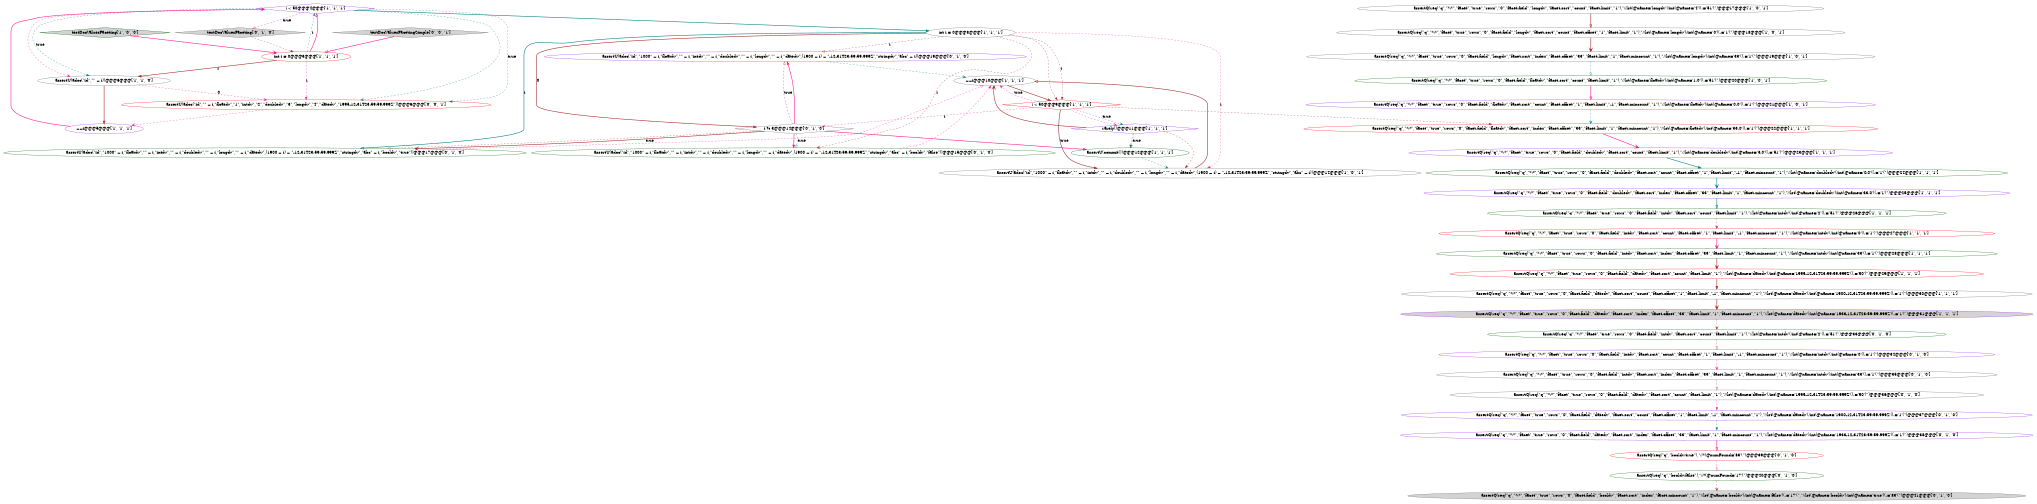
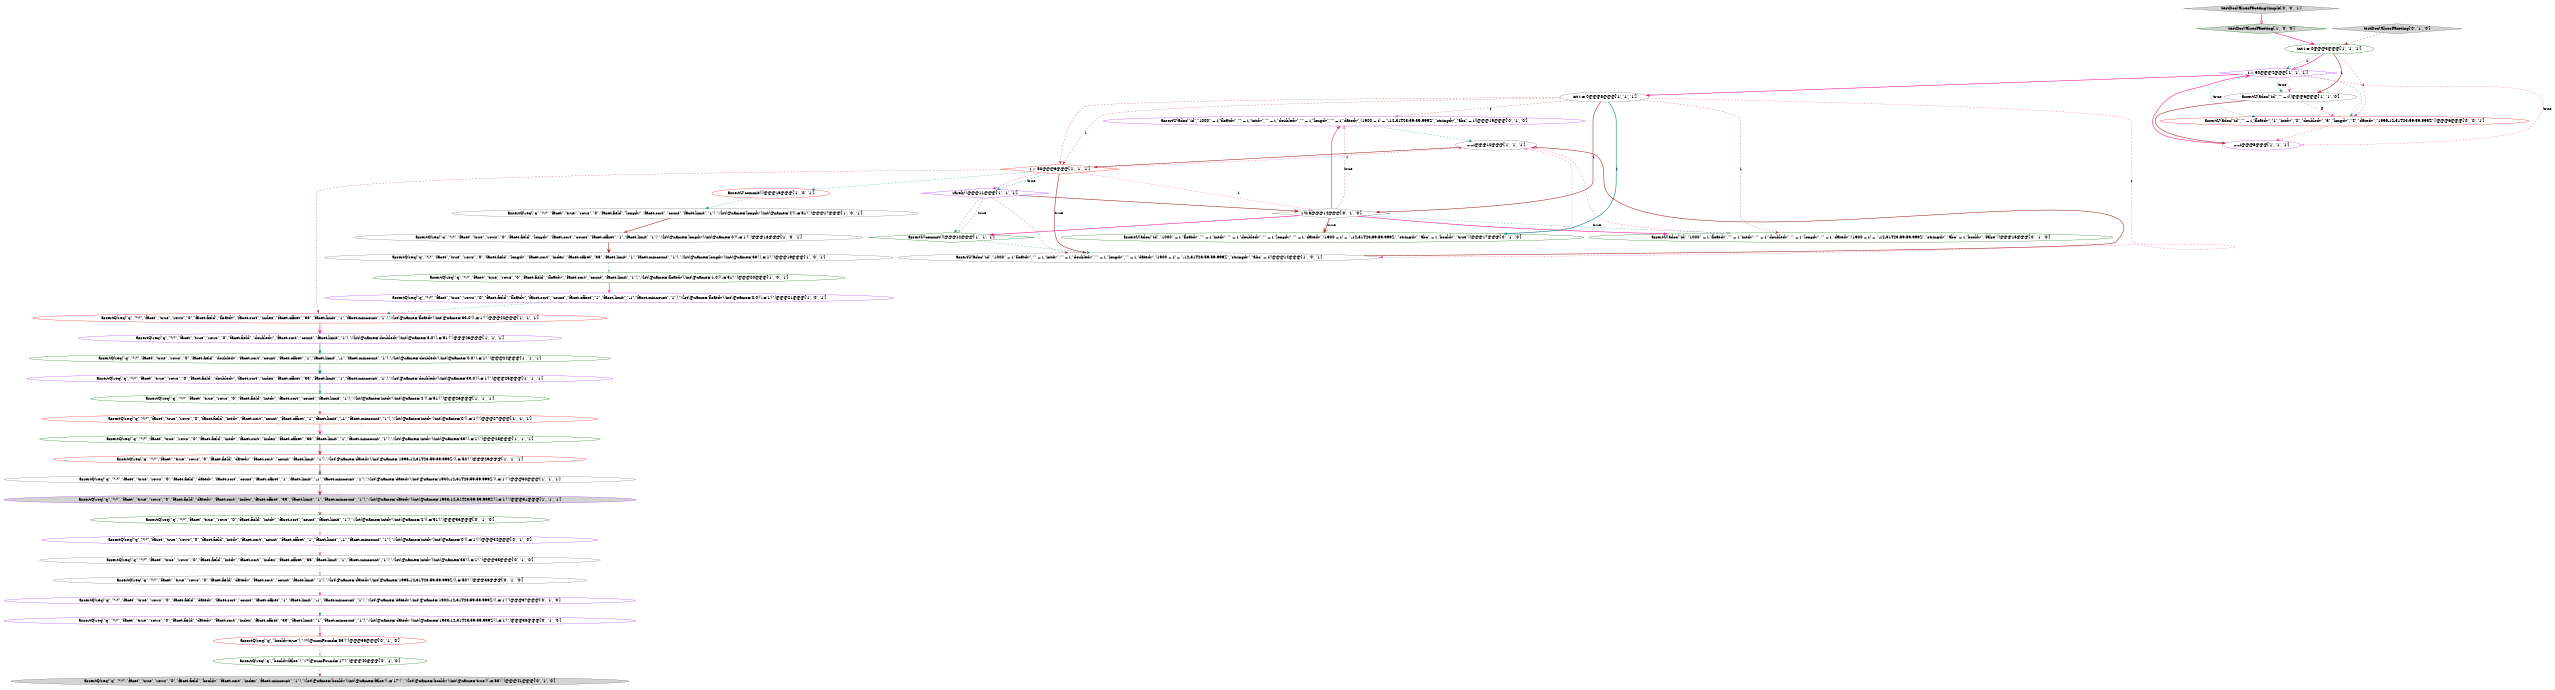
edge "i < 50@@@4@@@['1', '1', '1']" -> "testDocValuesFaceting['0', '1', '0']": now "i < 50@@@4@@@['1', '1', '1']" -> "++i@@@5@@@['1', '1', '1']"
edge "i < 50@@@4@@@['1', '1', '1']" -> "int i = 0@@@8@@@['1', '1', '1']": color teal -> deeppink
edge "testDocValuesFacetingSimple['0', '0', '1']" -> "int i = 0@@@3@@@['1', '1', '1']": now "testDocValuesFacetingSimple['0', '0', '1']" -> "testDocValuesFaceting['1', '0', '0']"
node "int i = 0@@@3@@@['1', '1', '1']": color red -> darkgreen
edge "int i = 0@@@8@@@['1', '1', '1']" -> "i % 3@@@14@@@['0', '1', '0']": label "0" -> "i"
edge "i < 50@@@9@@@['1', '1', '1']" -> "++i@@@10@@@['1', '1', '1']": label "true" -> "i"
edge "rarely()@@@11@@@['1', '1', '1']" -> "++i@@@10@@@['1', '1', '1']": now "rarely()@@@11@@@['1', '1', '1']" -> "i % 3@@@14@@@['0', '1', '0']"
node "assertU(commit())@@@12@@@['1', '1', '1']": shape ellipse -> diamond
node "assertU(commit())@@@16@@@['1', '0', '1']": added
